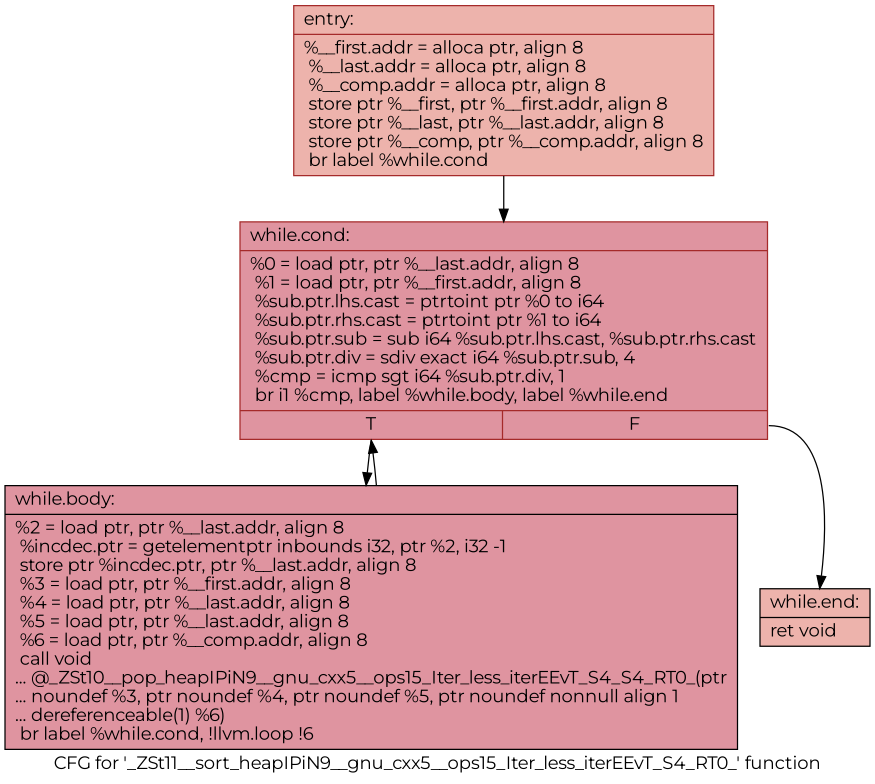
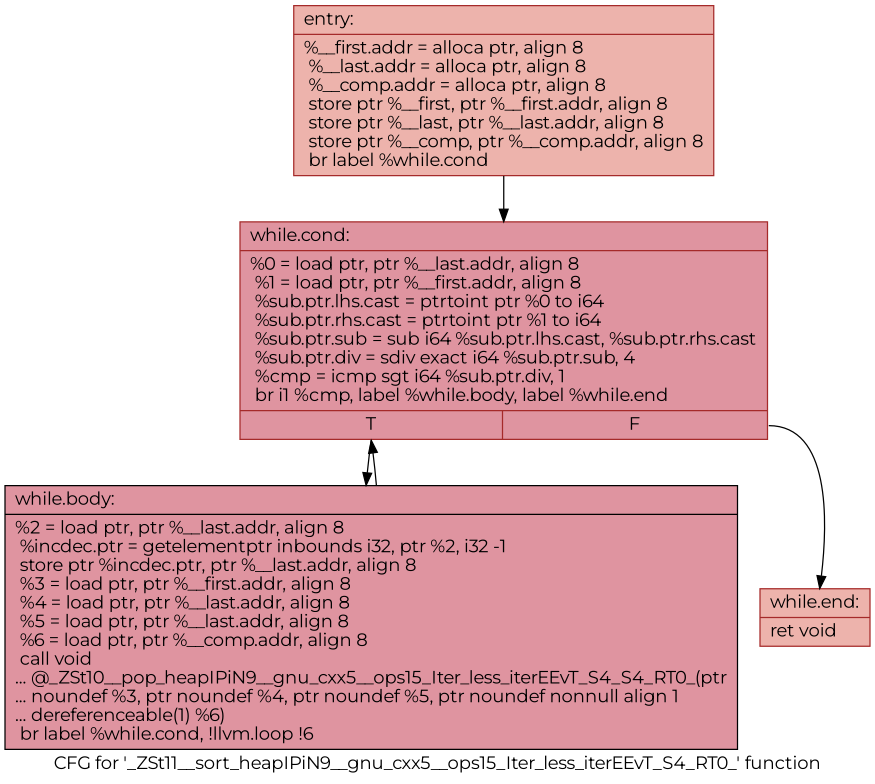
node "while.end:": color black -> brown
